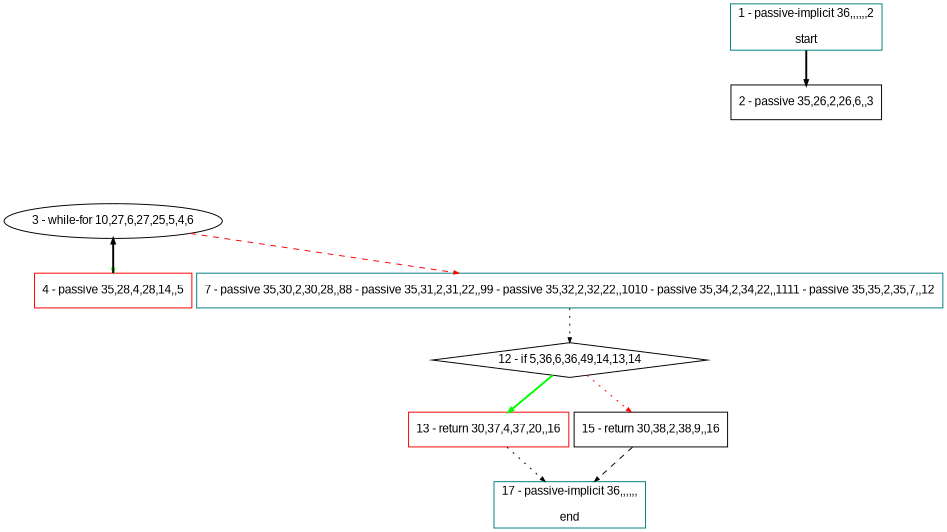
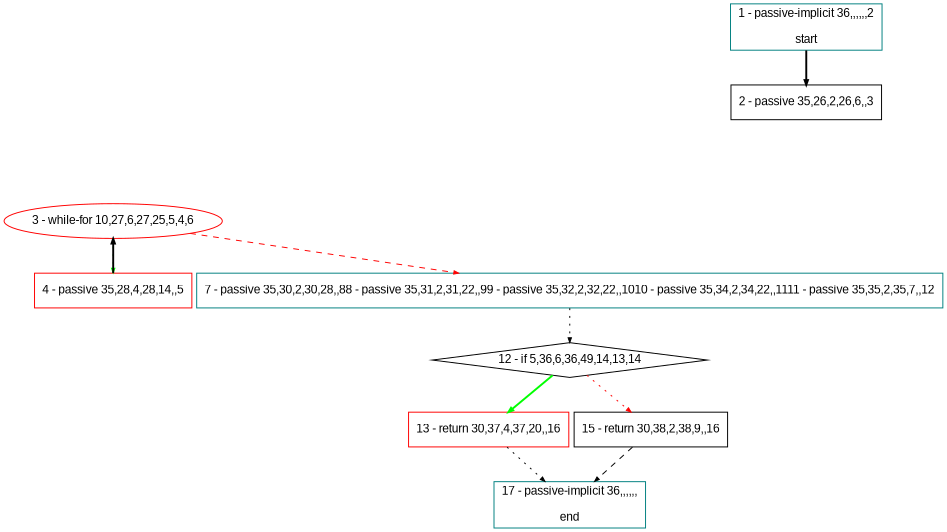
node "3 - while-for 10,27,6,27,25,5,4,6": color black -> red
edge "12 - if 5,36,6,36,49,14,13,14" -> "13 - return 30,37,4,37,20,,16": label "yes" -> "no"
